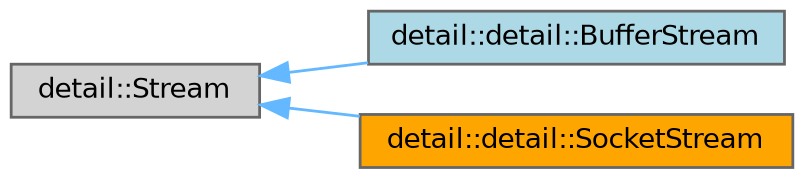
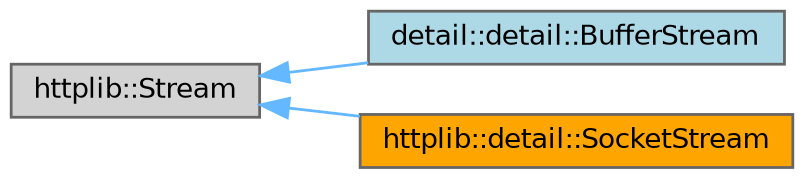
node "detail::Stream": label "detail::Stream" -> "httplib::Stream"
node "detail::detail::SocketStream": label "detail::detail::SocketStream" -> "httplib::detail::SocketStream"
